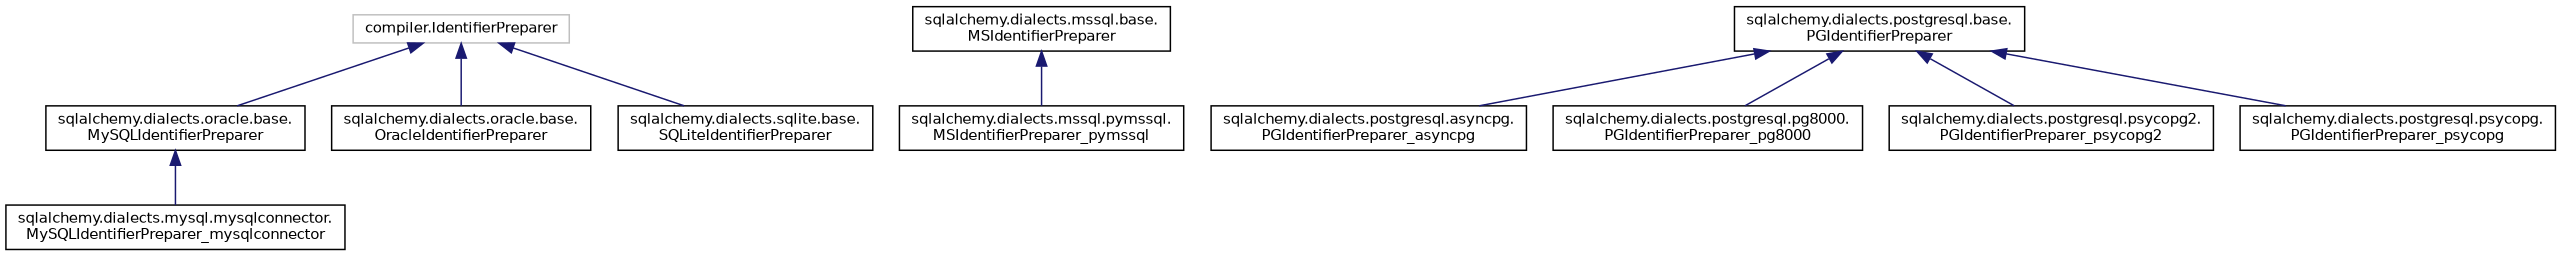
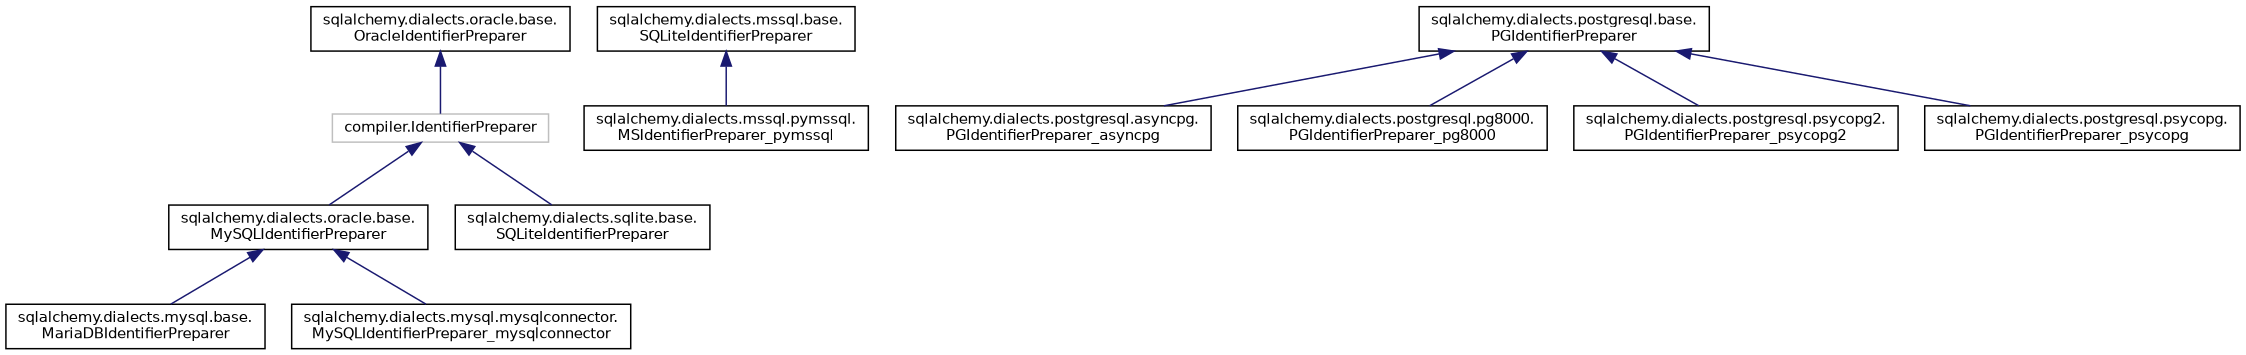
node "sqlalchemy.dialects.mssql.base. MSIdentifierPreparer": label "sqlalchemy.dialects.mssql.base. MSIdentifierPreparer" -> "sqlalchemy.dialects.mssql.base. SQLiteIdentifierPreparer"
edge "sqlalchemy.dialects.oracle.base. OracleIdentifierPreparer" -> "compiler.IdentifierPreparer": reversed
node "sqlalchemy.dialects.mysql.base. MariaDBIdentifierPreparer": added
